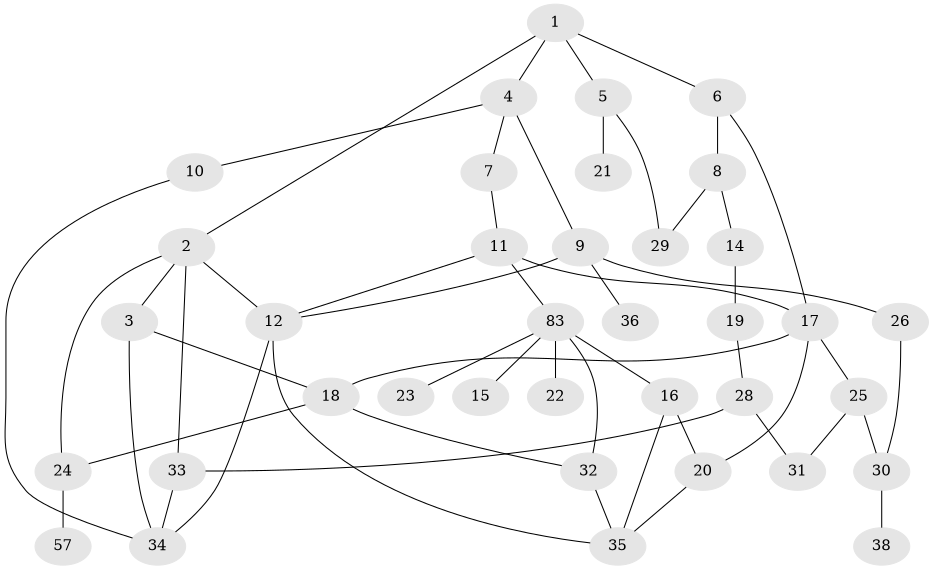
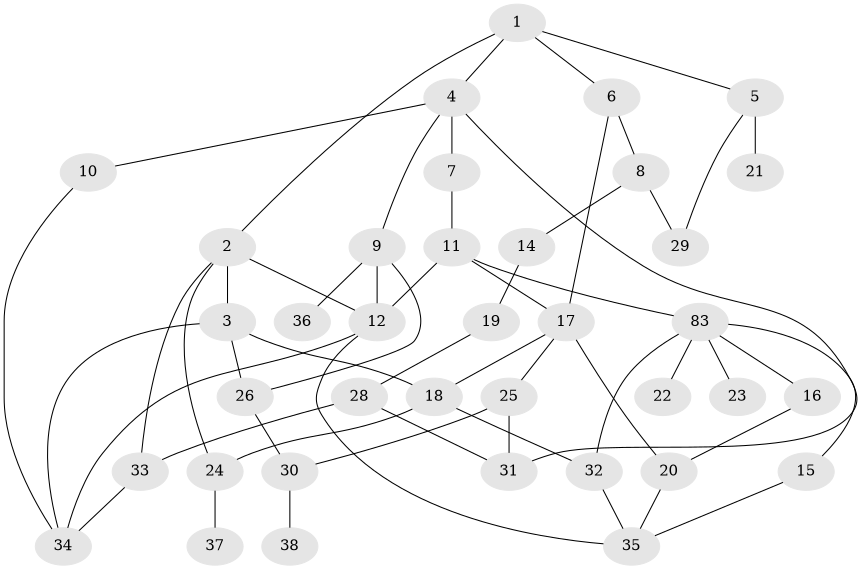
edge "4" -- "31": added
edge "3" -- "26": added
edge "16" -- "35": now "15" -- "35"
node "57": label "57" -> "37"
